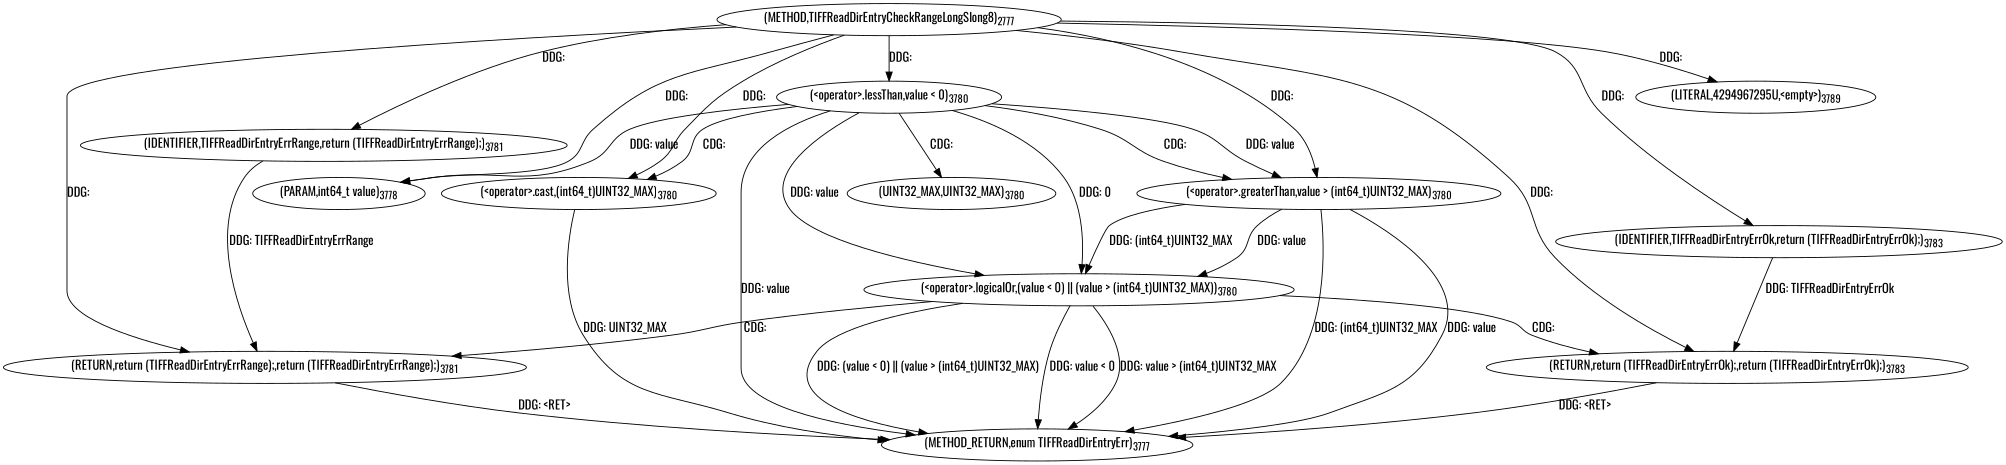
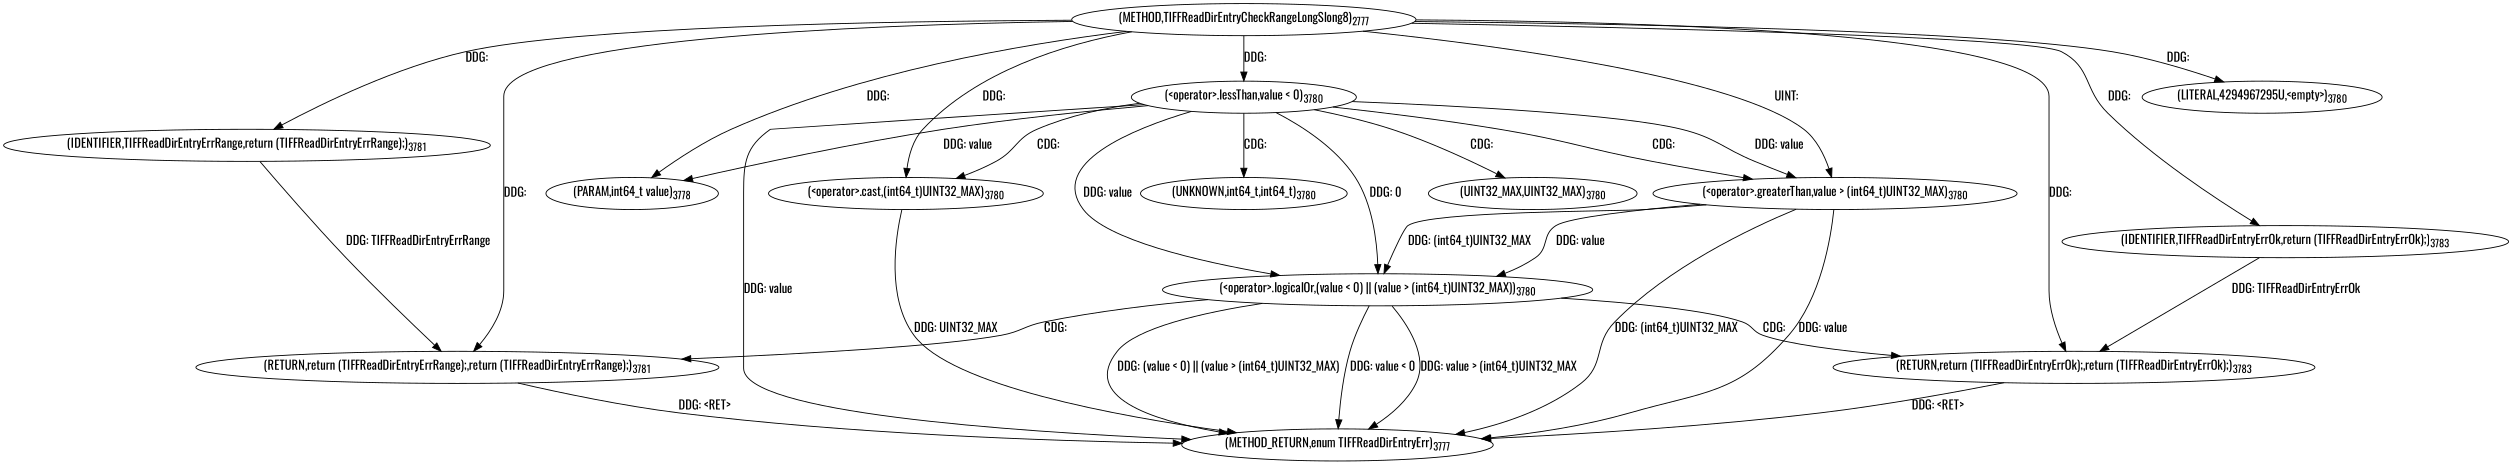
node "(LITERAL,4294967295U,<empty>)": text "3789" -> "3780"
edge "(METHOD,TIFFReadDirEntryCheckRangeLongSlong8)" -> "(<operator>.greaterThan,value > (int64_t)UINT32_MAX)": label "DDG: " -> "UINT: "
node "(UNKNOWN,int64_t,int64_t)": added
